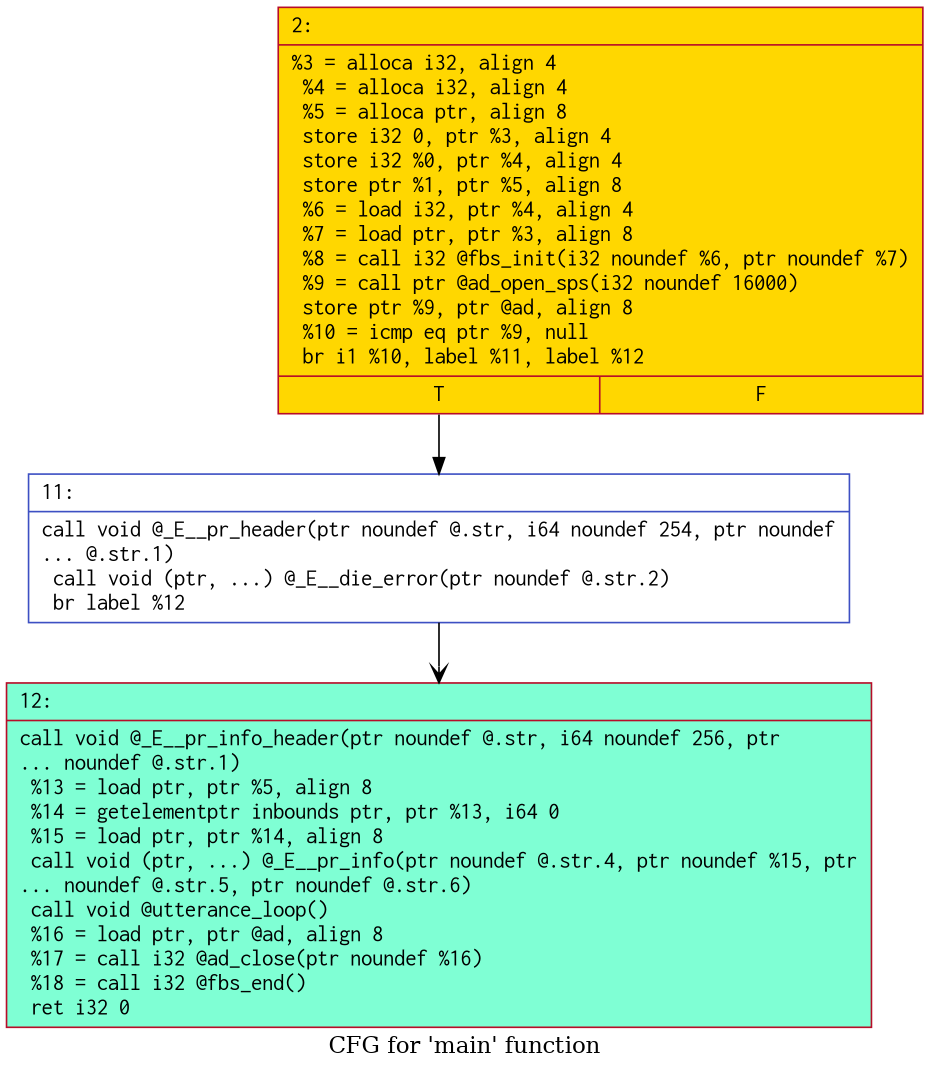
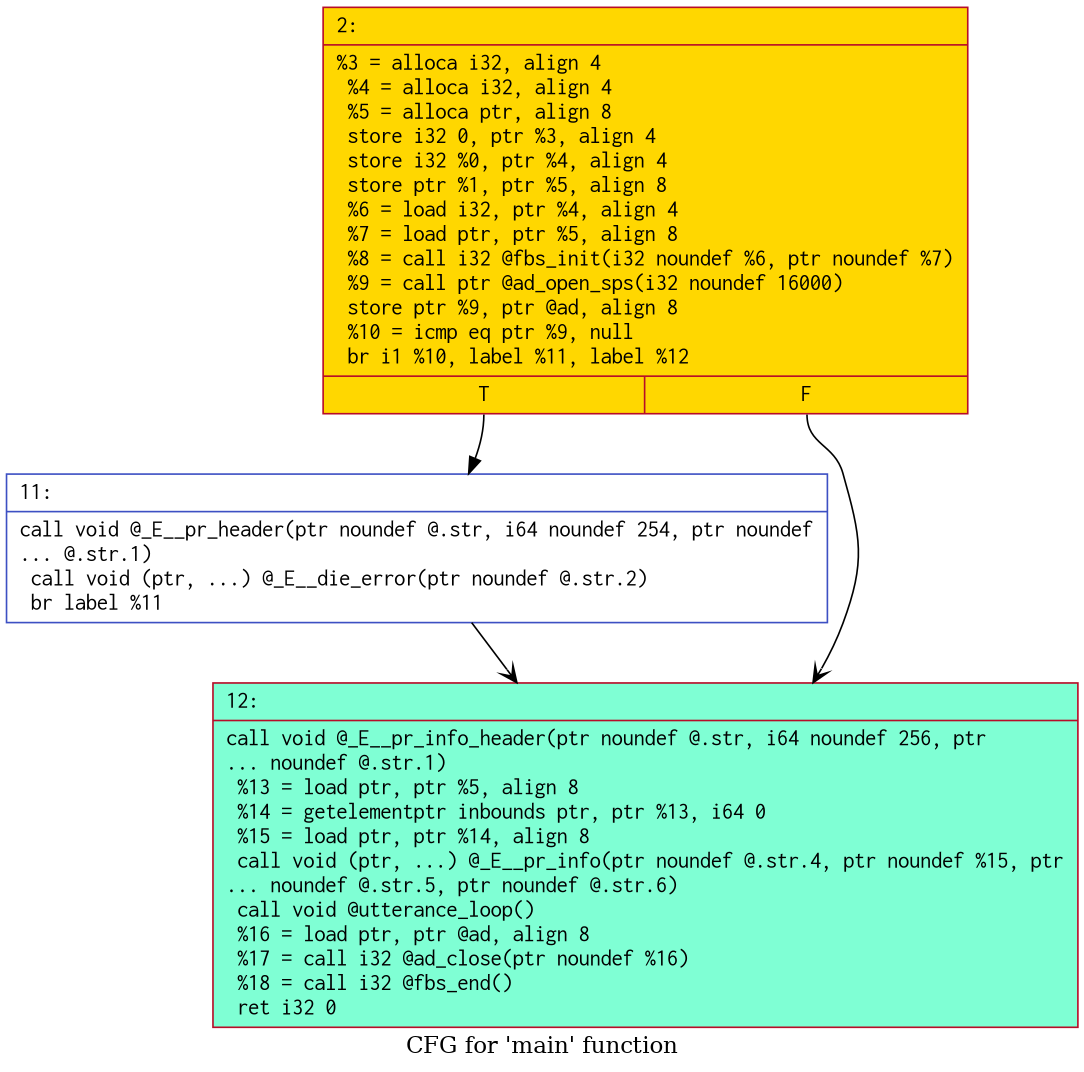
node "2:": text "%7 = load ptr, ptr %3, align 8" -> "%7 = load ptr, ptr %5, align 8"
edge "2:" -> "12:": added
node "11:": text "br label %12" -> "br label %11"
